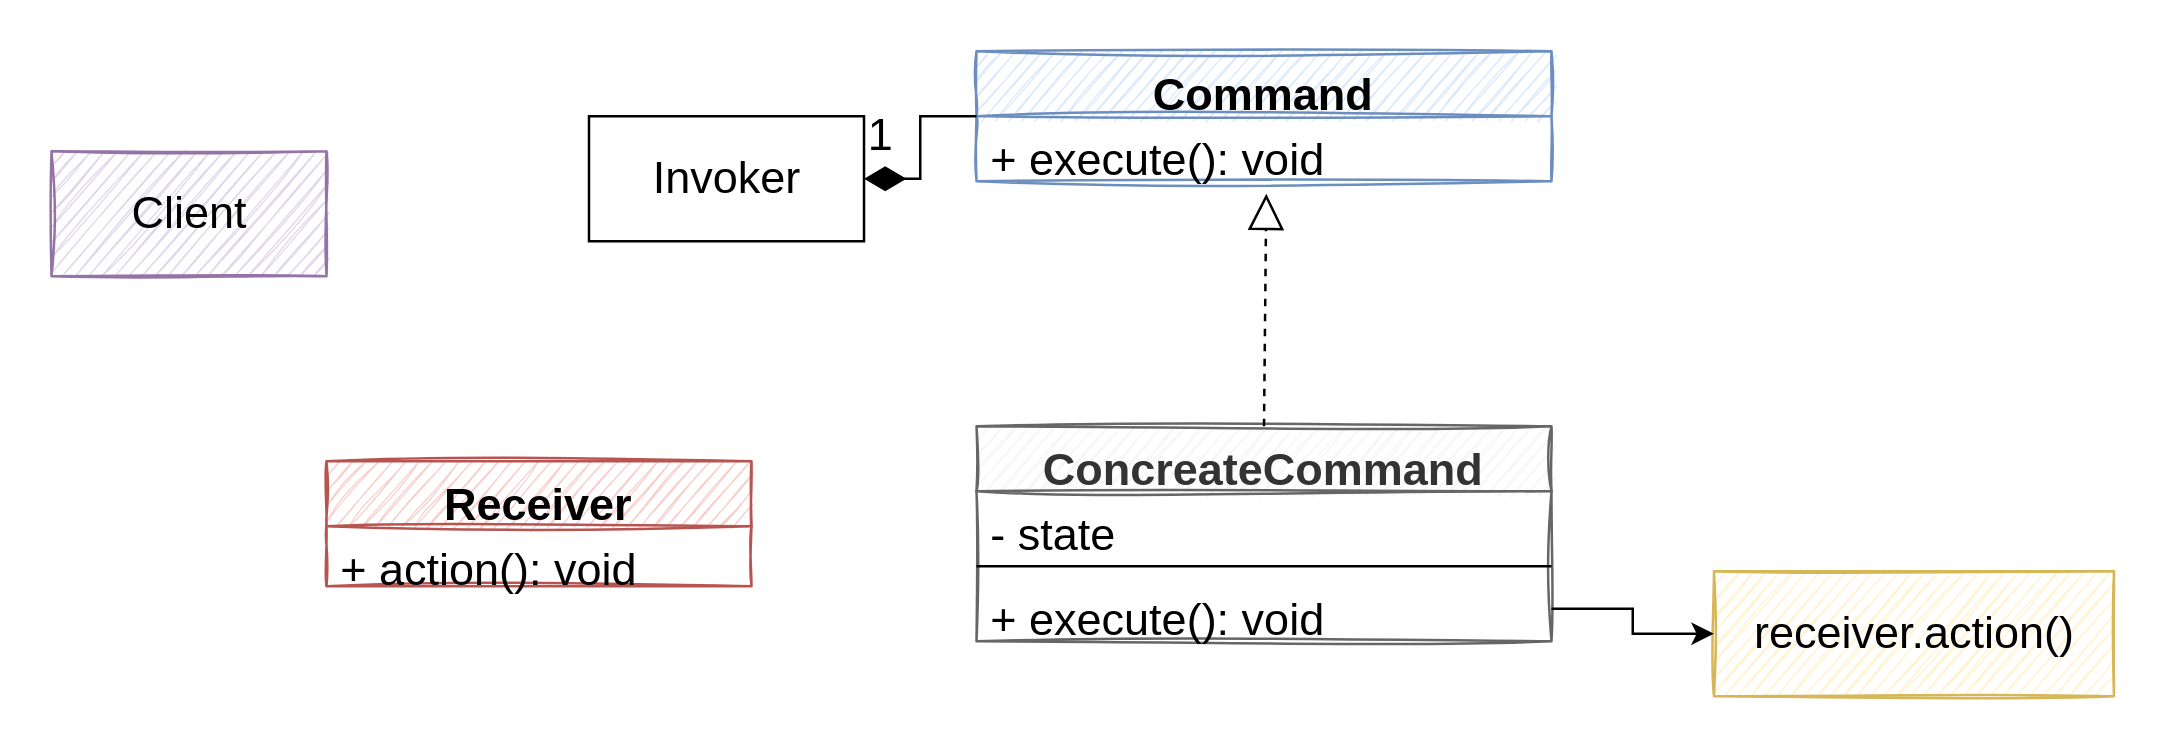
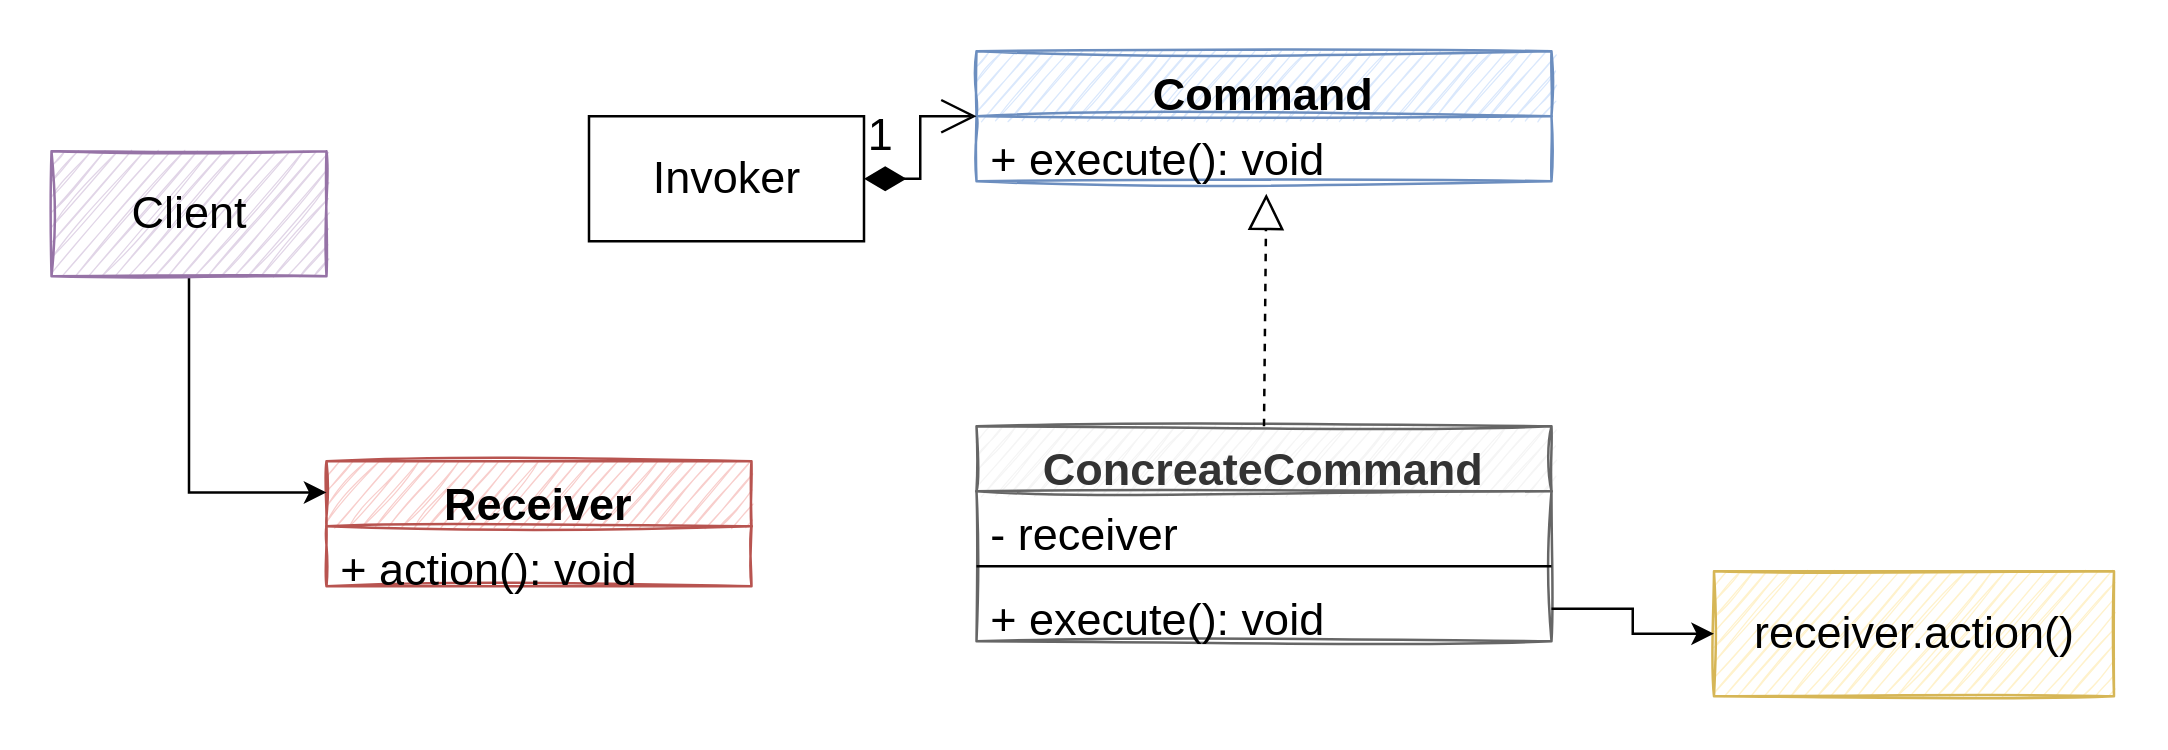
edge "Command" -> "Invoker": arrowhead none -> open
edge "Client" -> "Receiver": added
node "- state": label "- state" -> "- receiver"
